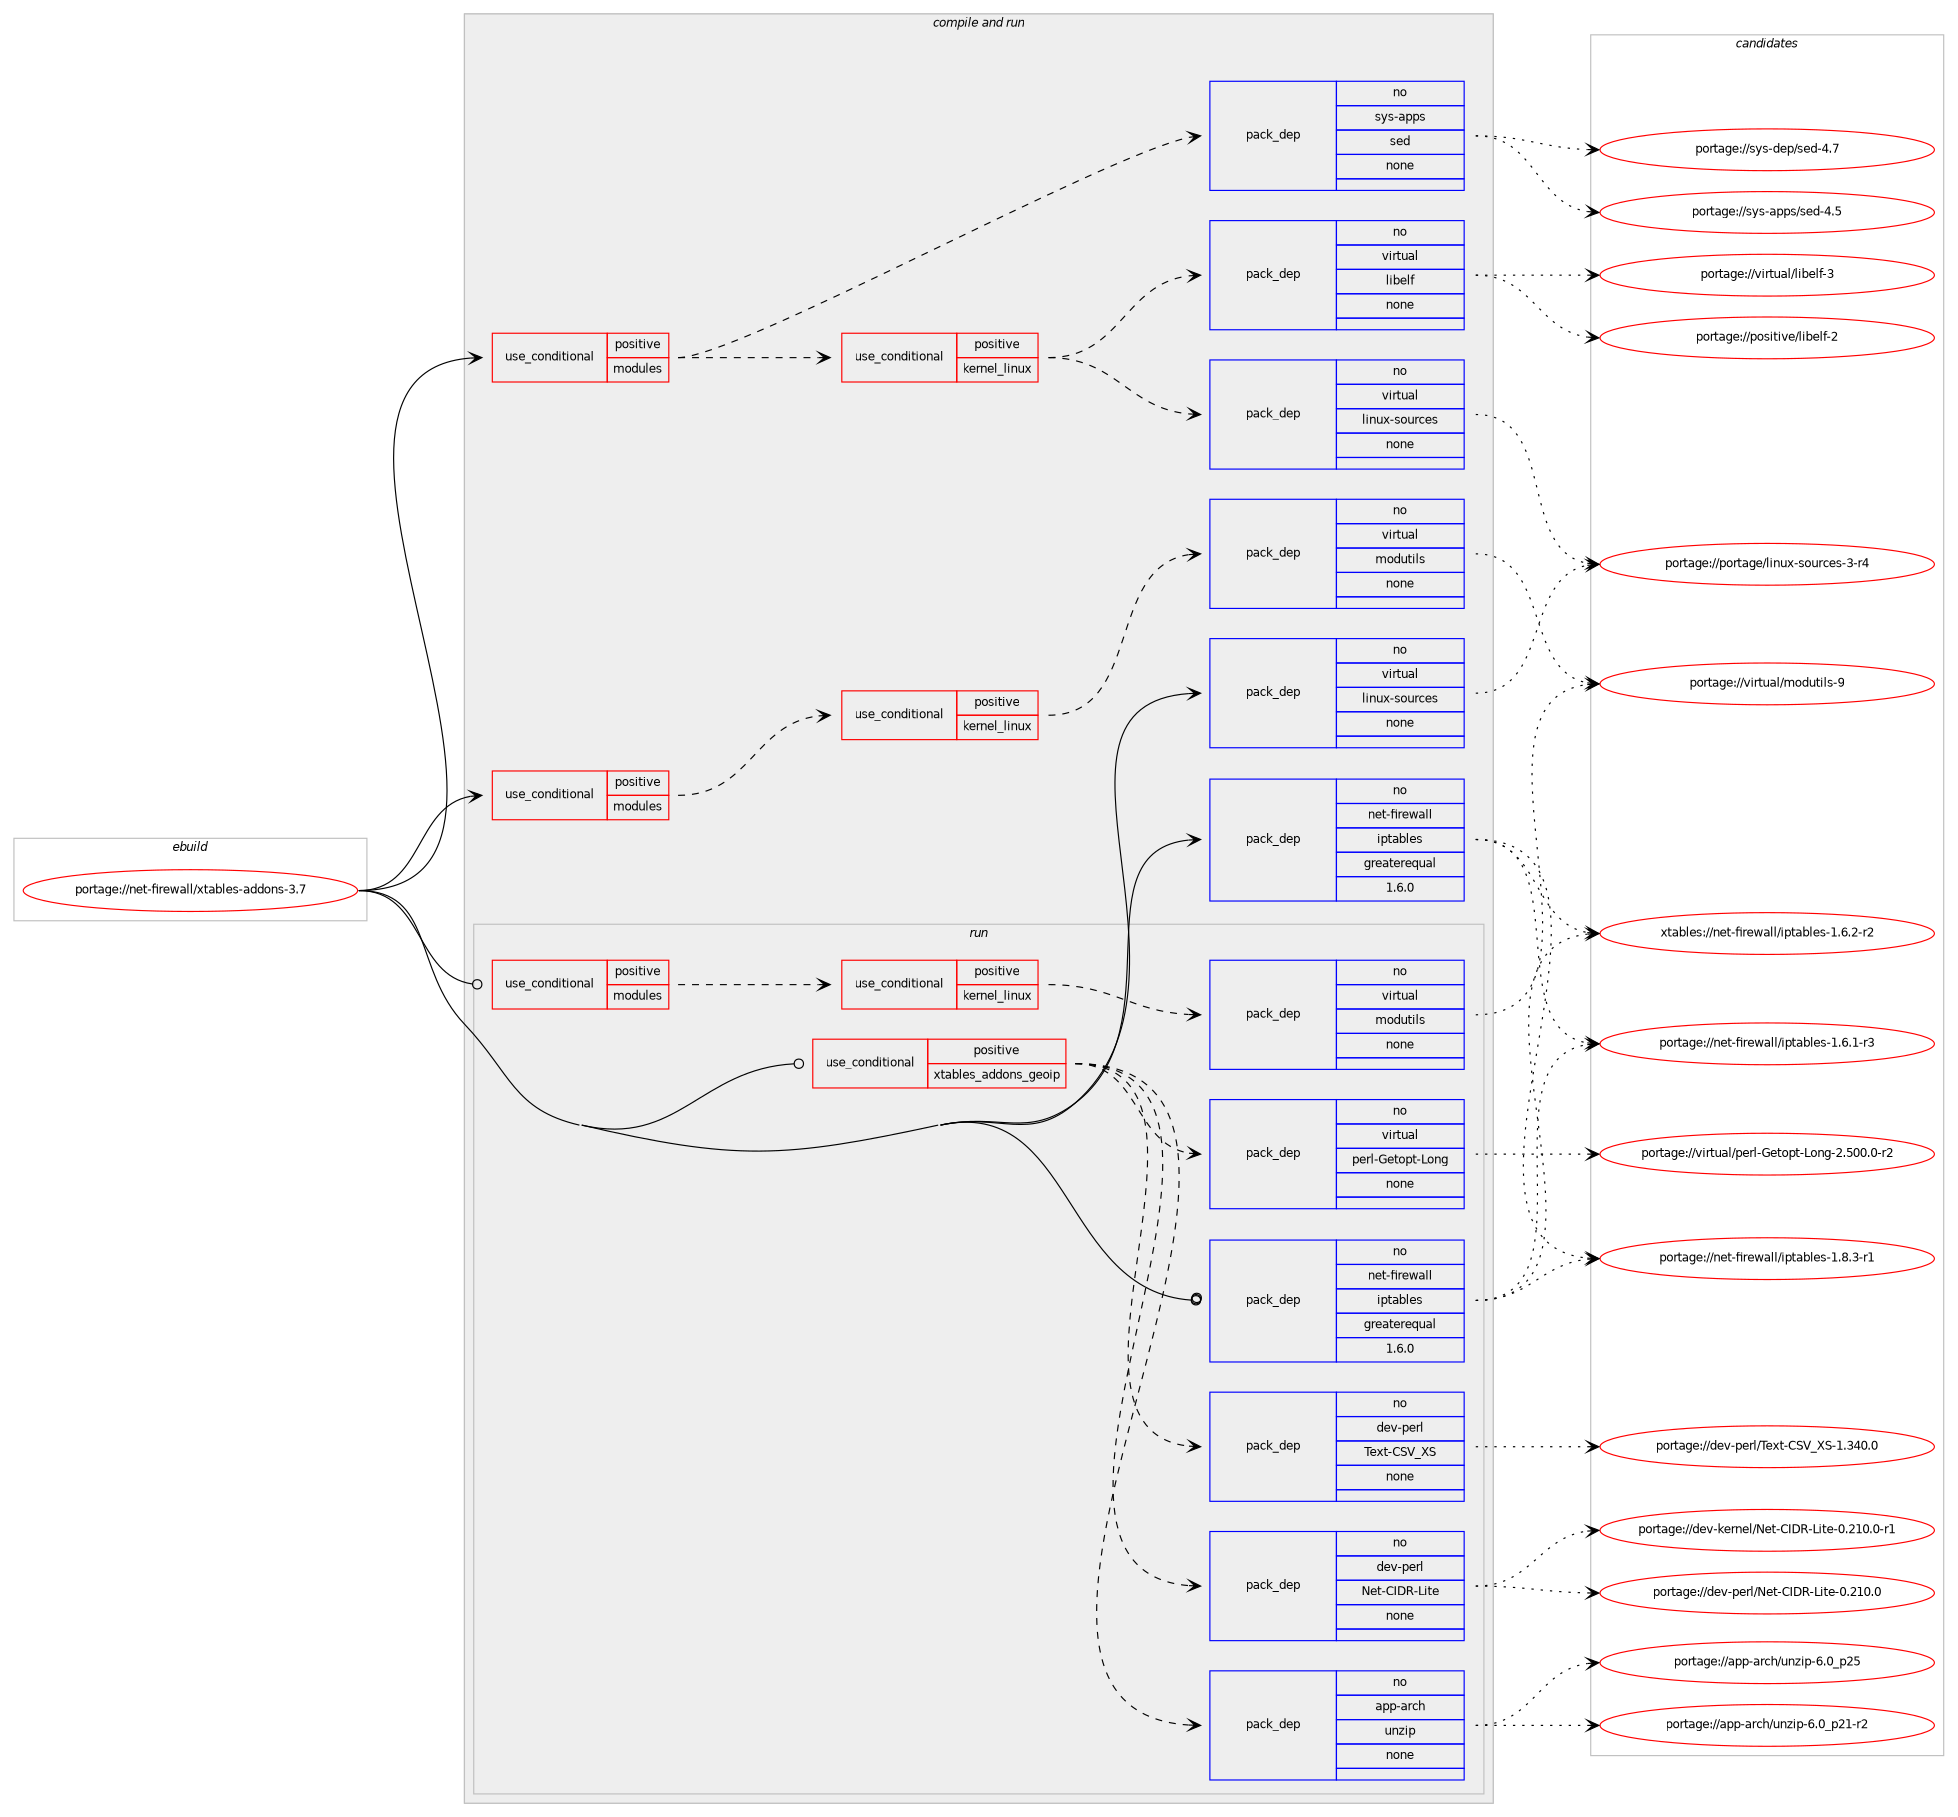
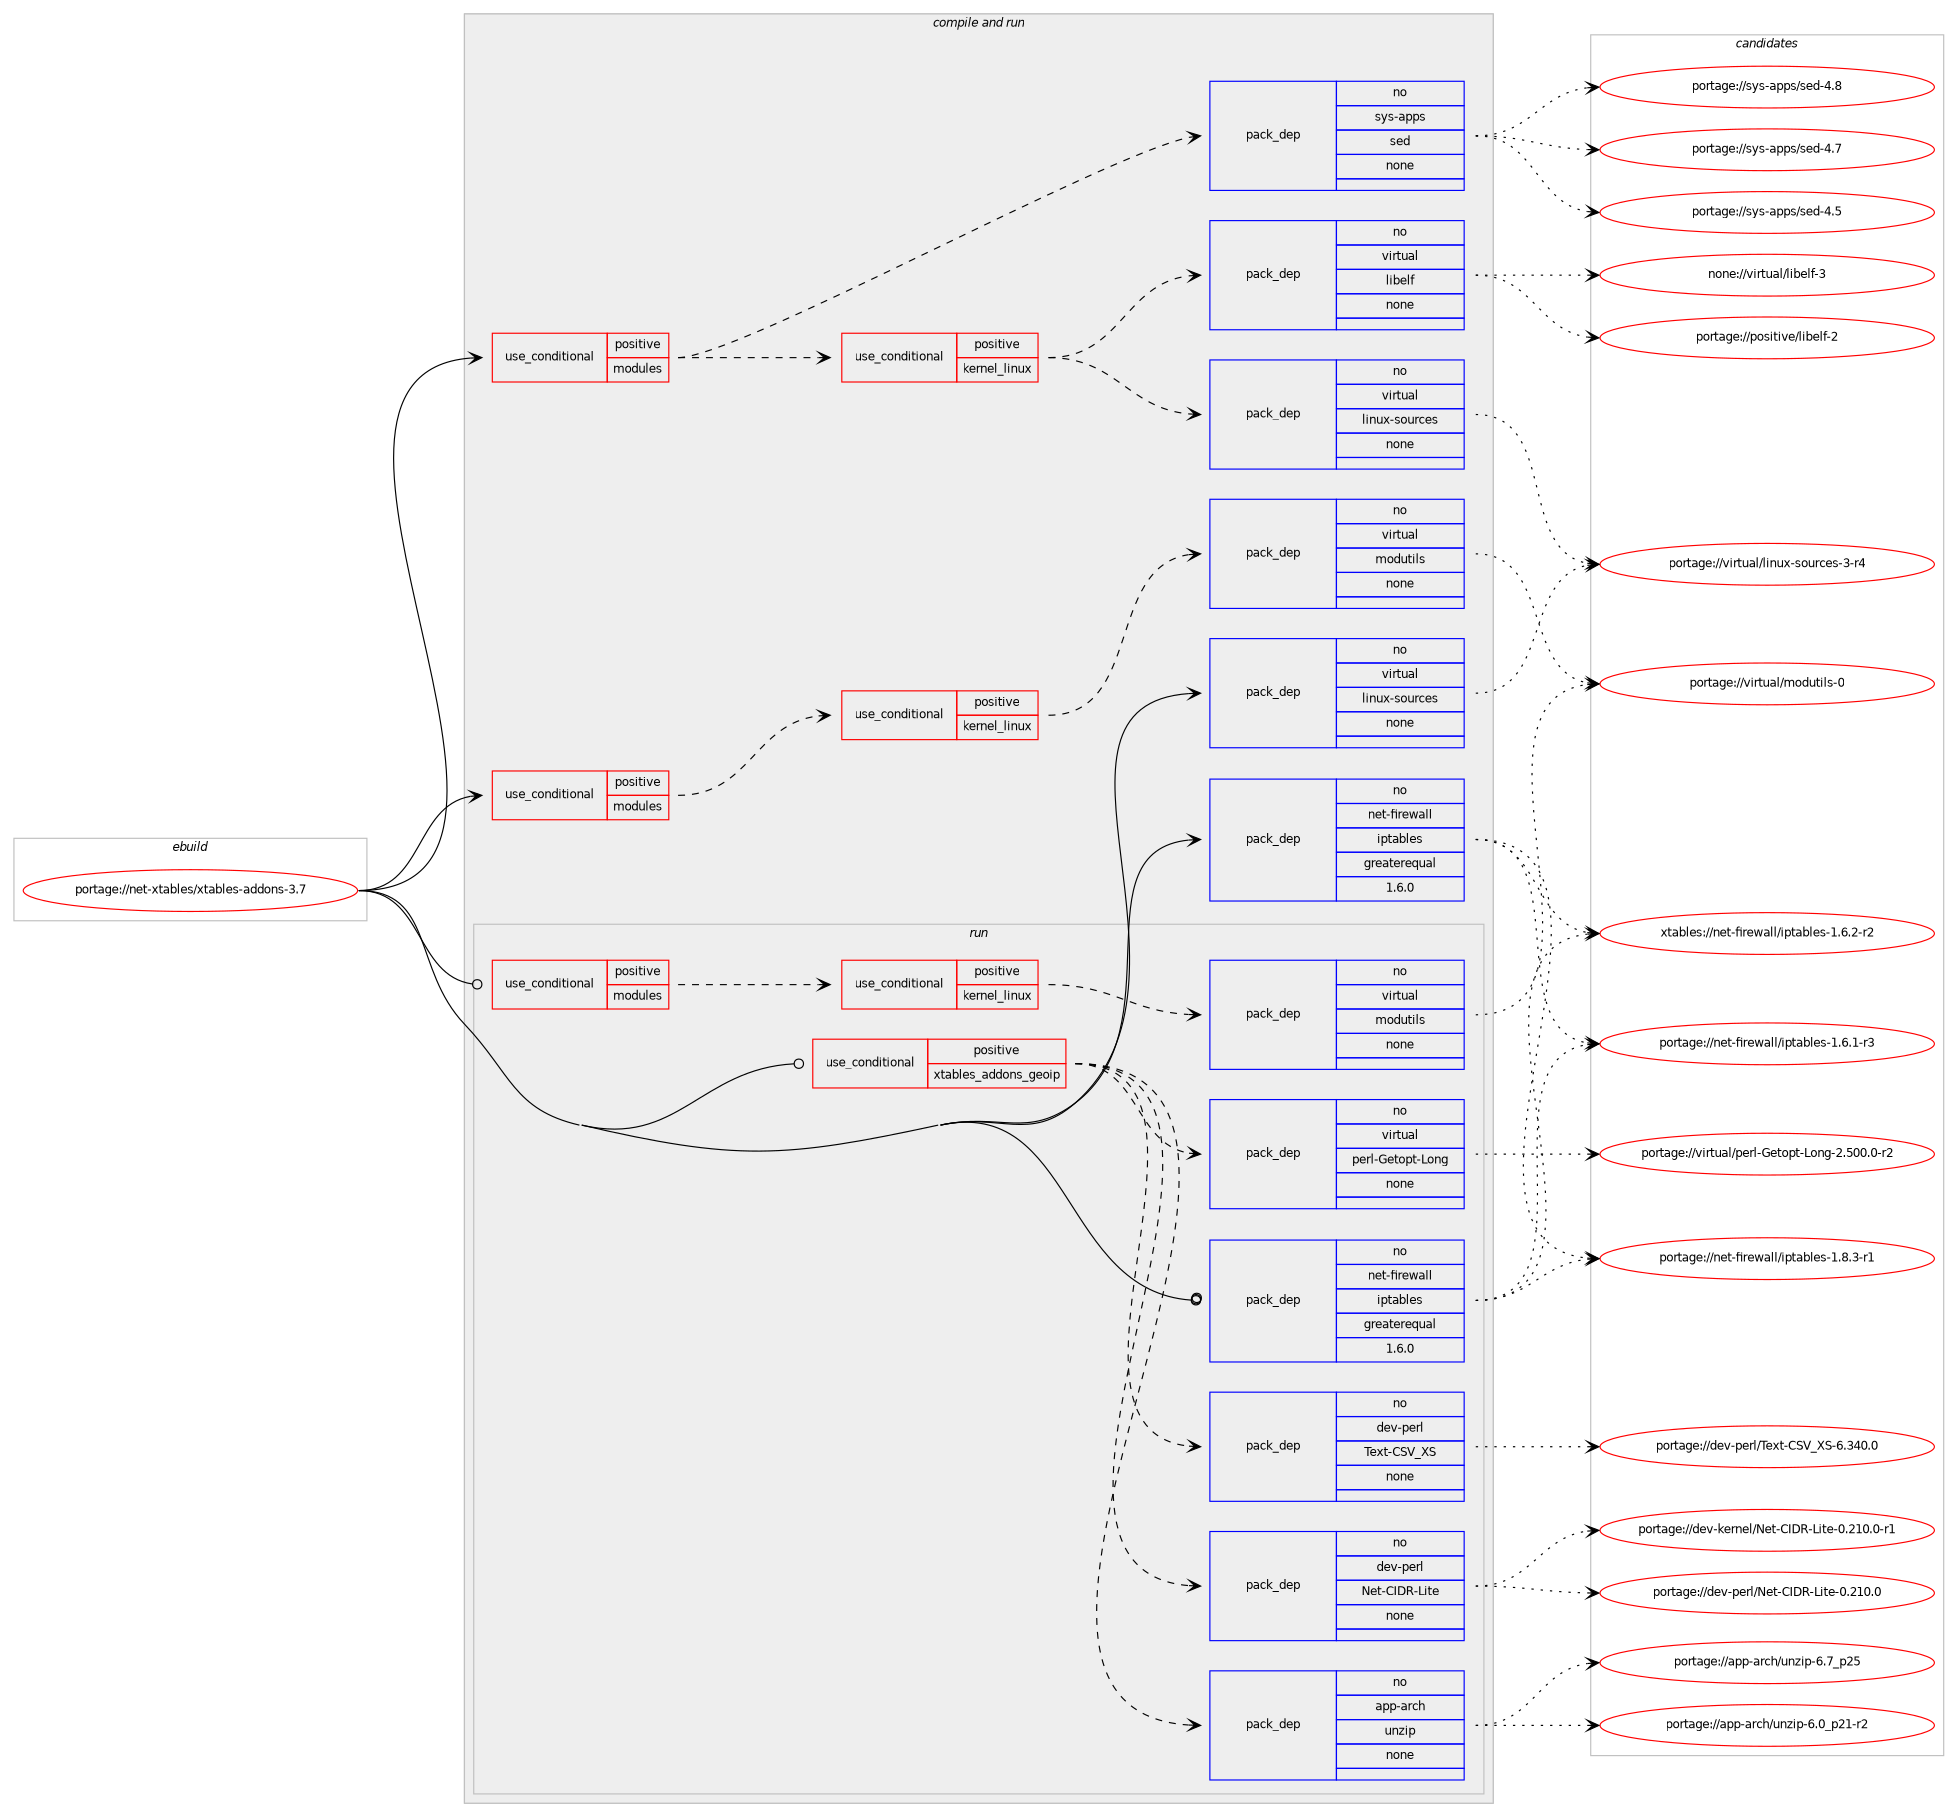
node "portage://sys-apps/sed-4.8": added
node "portage://sys-dep/sed-4.7": label "portage://sys-dep/sed-4.7" -> "portage://sys-apps/sed-4.7"
node "portage://virtual/libelf-3": label "portage://virtual/libelf-3" -> "none://virtual/libelf-3"
node "portage://portage/linux-sources-3-r4": label "portage://portage/linux-sources-3-r4" -> "portage://virtual/linux-sources-3-r4"
node "portage://virtual/modutils-9": label "portage://virtual/modutils-9" -> "portage://virtual/modutils-0"
node "portage://net-firewall/xtables-addons-3.7": label "portage://net-firewall/xtables-addons-3.7" -> "portage://net-xtables/xtables-addons-3.7"
node "portage://dev-perl/Text-CSV_XS-1.340.0": label "portage://dev-perl/Text-CSV_XS-1.340.0" -> "portage://dev-perl/Text-CSV_XS-6.340.0"
node "portage://app-arch/unzip-6.0_p25": label "portage://app-arch/unzip-6.0_p25" -> "portage://app-arch/unzip-6.7_p25"
